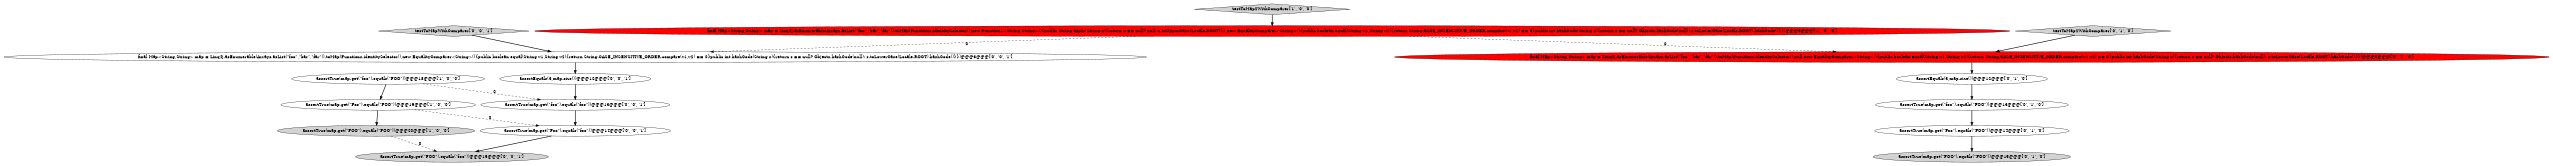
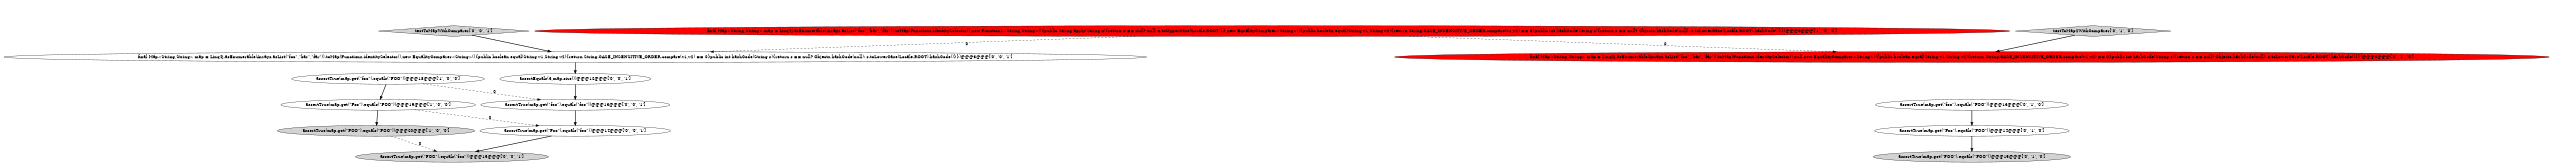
node "testToMap2WithComparer['1', '0', '0']": removed
node "assertEquals(3,map.size())@@@12@@@['0', '1', '0']": removed
